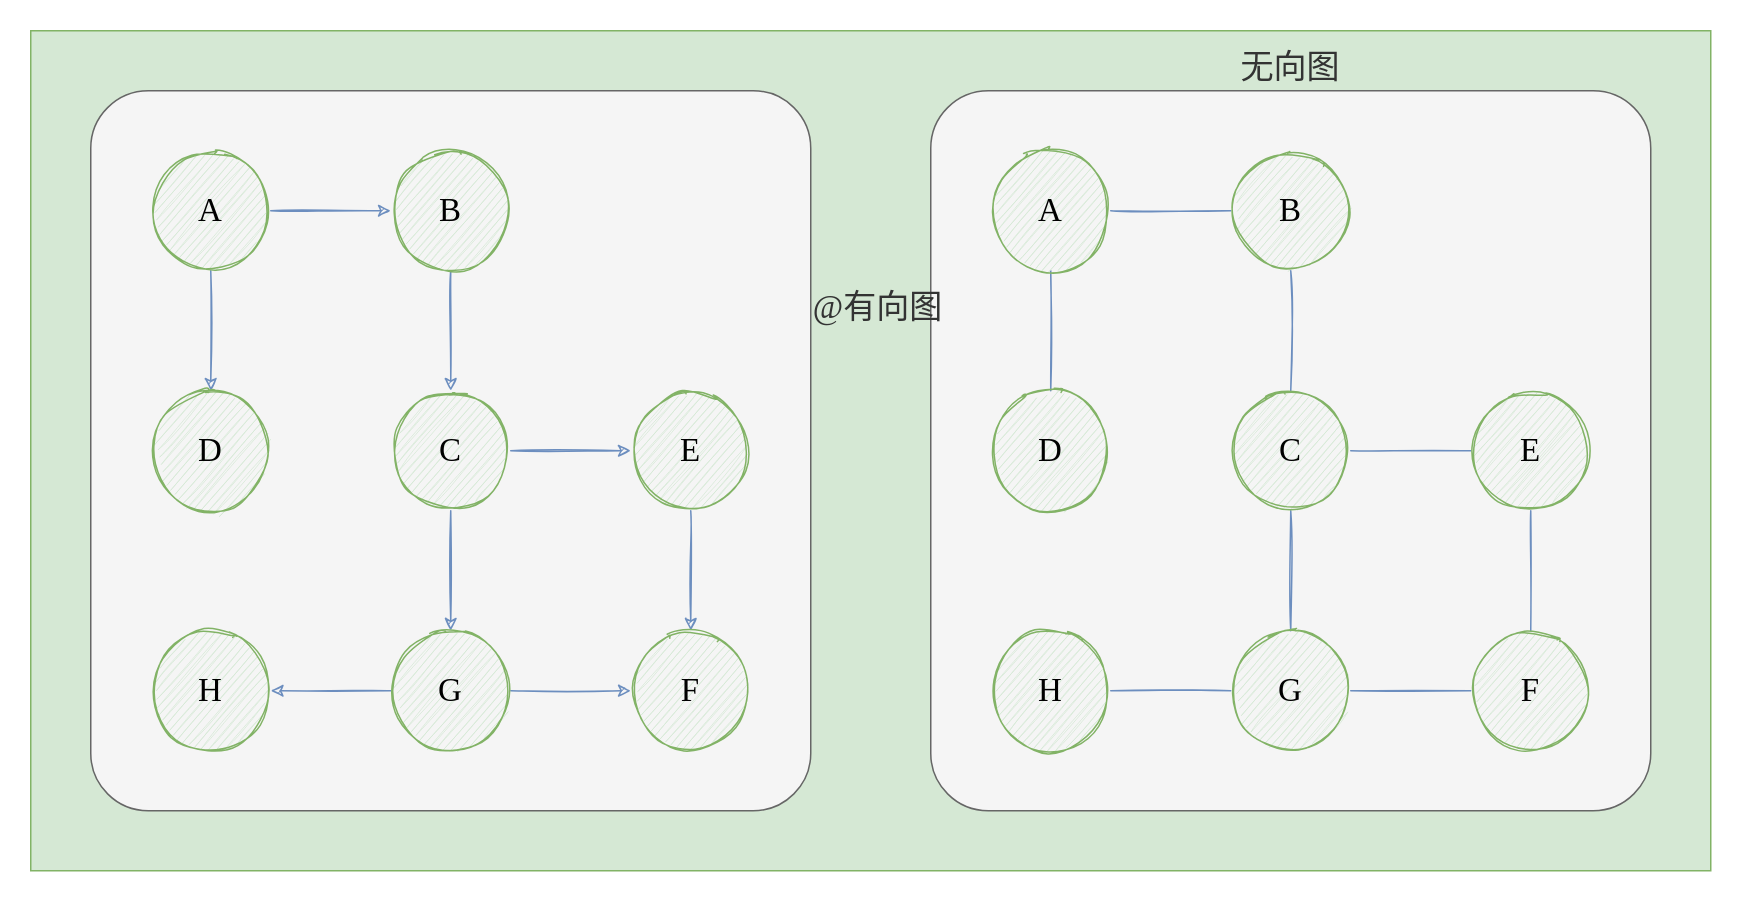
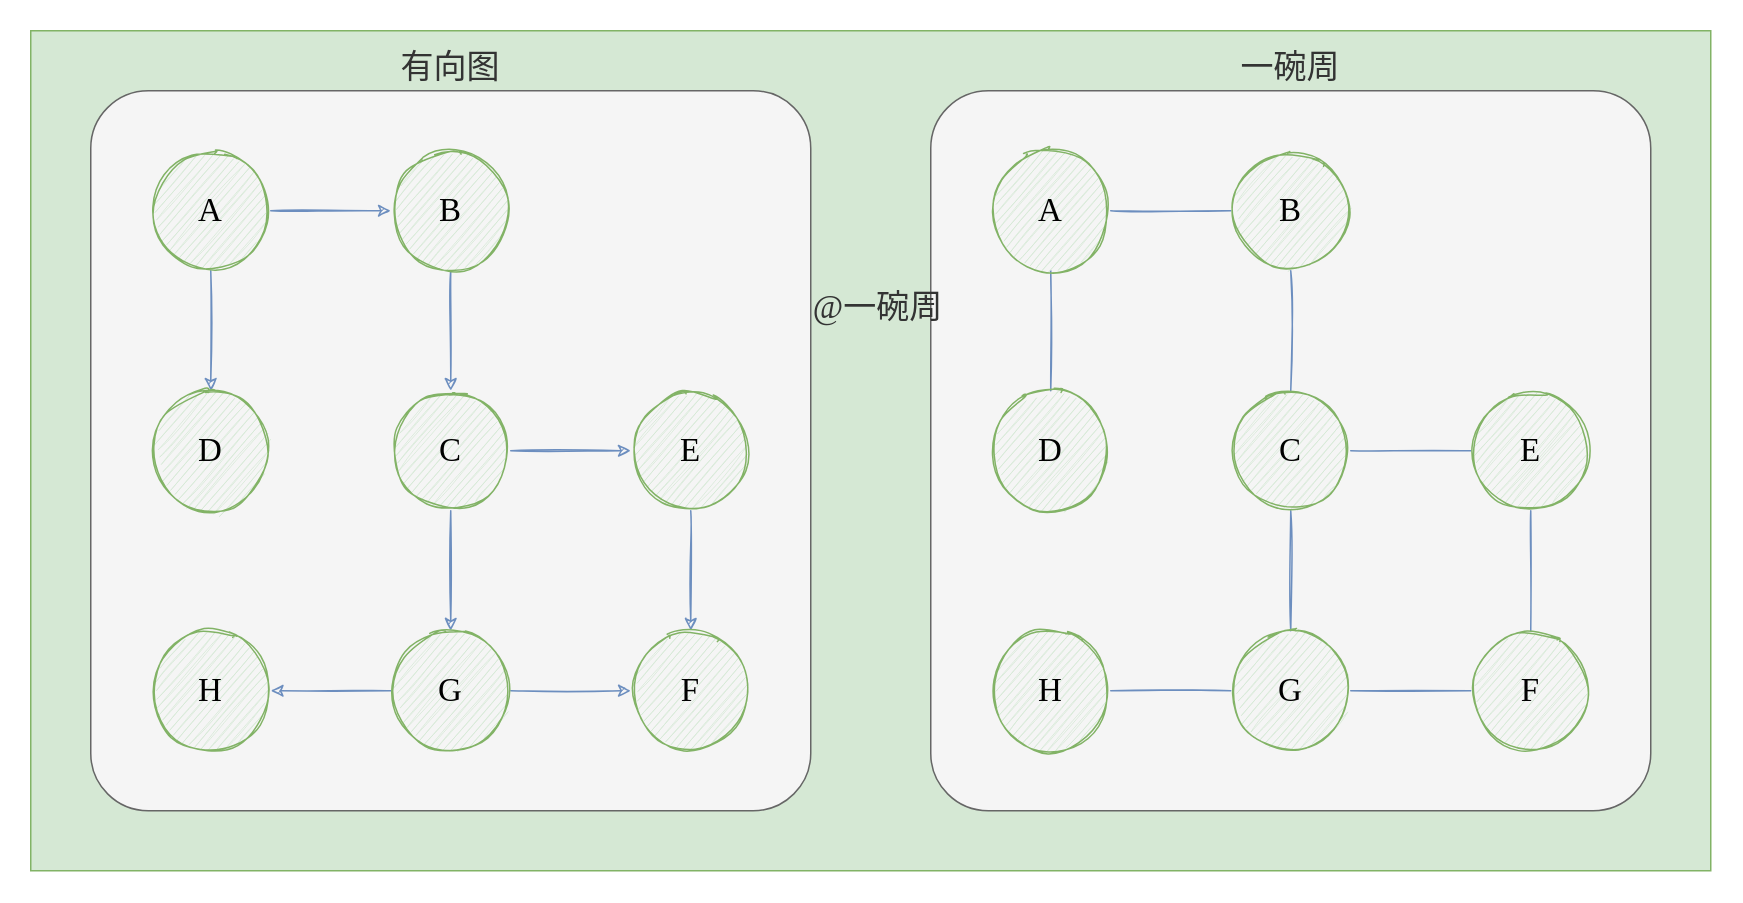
node "有向图": added
node "无向图": label "无向图" -> "一碗周"
node "@有向图": label "@有向图" -> "@一碗周"
